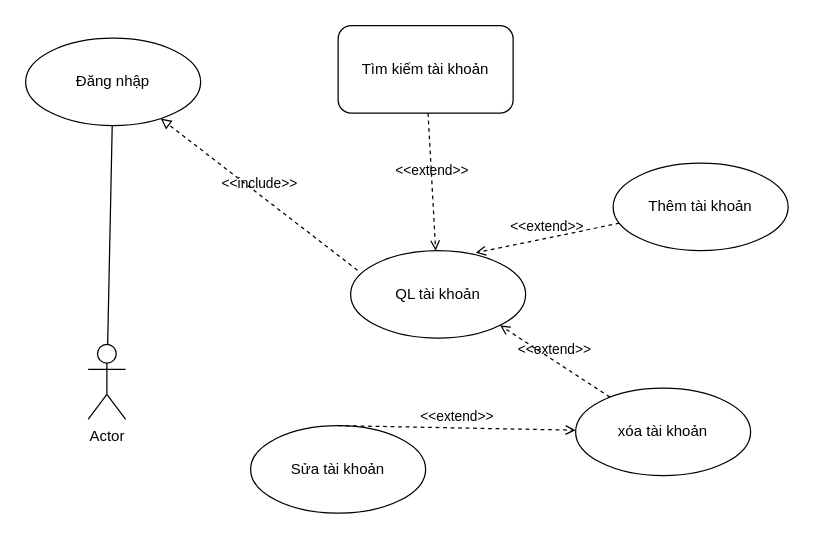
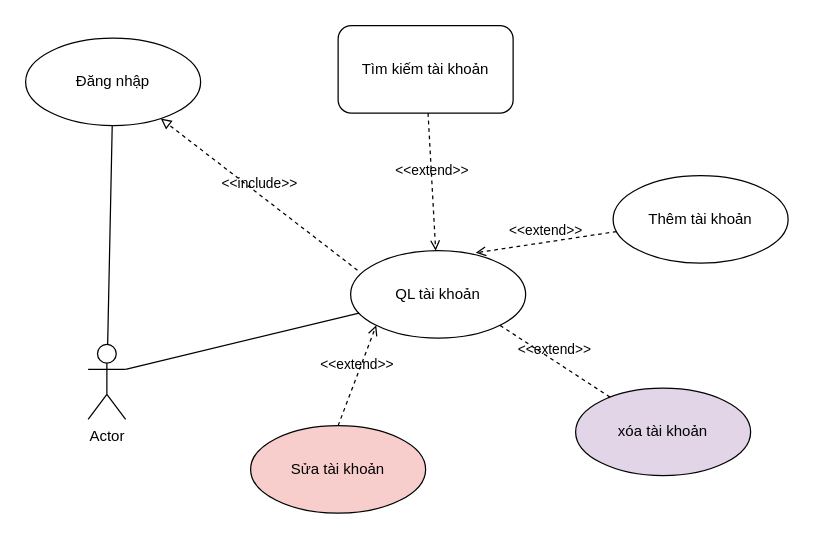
node "Thêm tài khoản": moved (701, 207) -> (701, 219)
edge "xóa tài khoản" -> "QL tài khoản": arrowhead open -> none
edge "QL tài khoản" -- "Actor": added
edge "Sửa tài khoản" -> "xóa tài khoản": now "Sửa tài khoản" -> "QL tài khoản"
node "xóa tài khoản": fillcolor #ffffff -> #e1d5e7
node "Sửa tài khoản": fillcolor #ffffff -> #f8cecc
